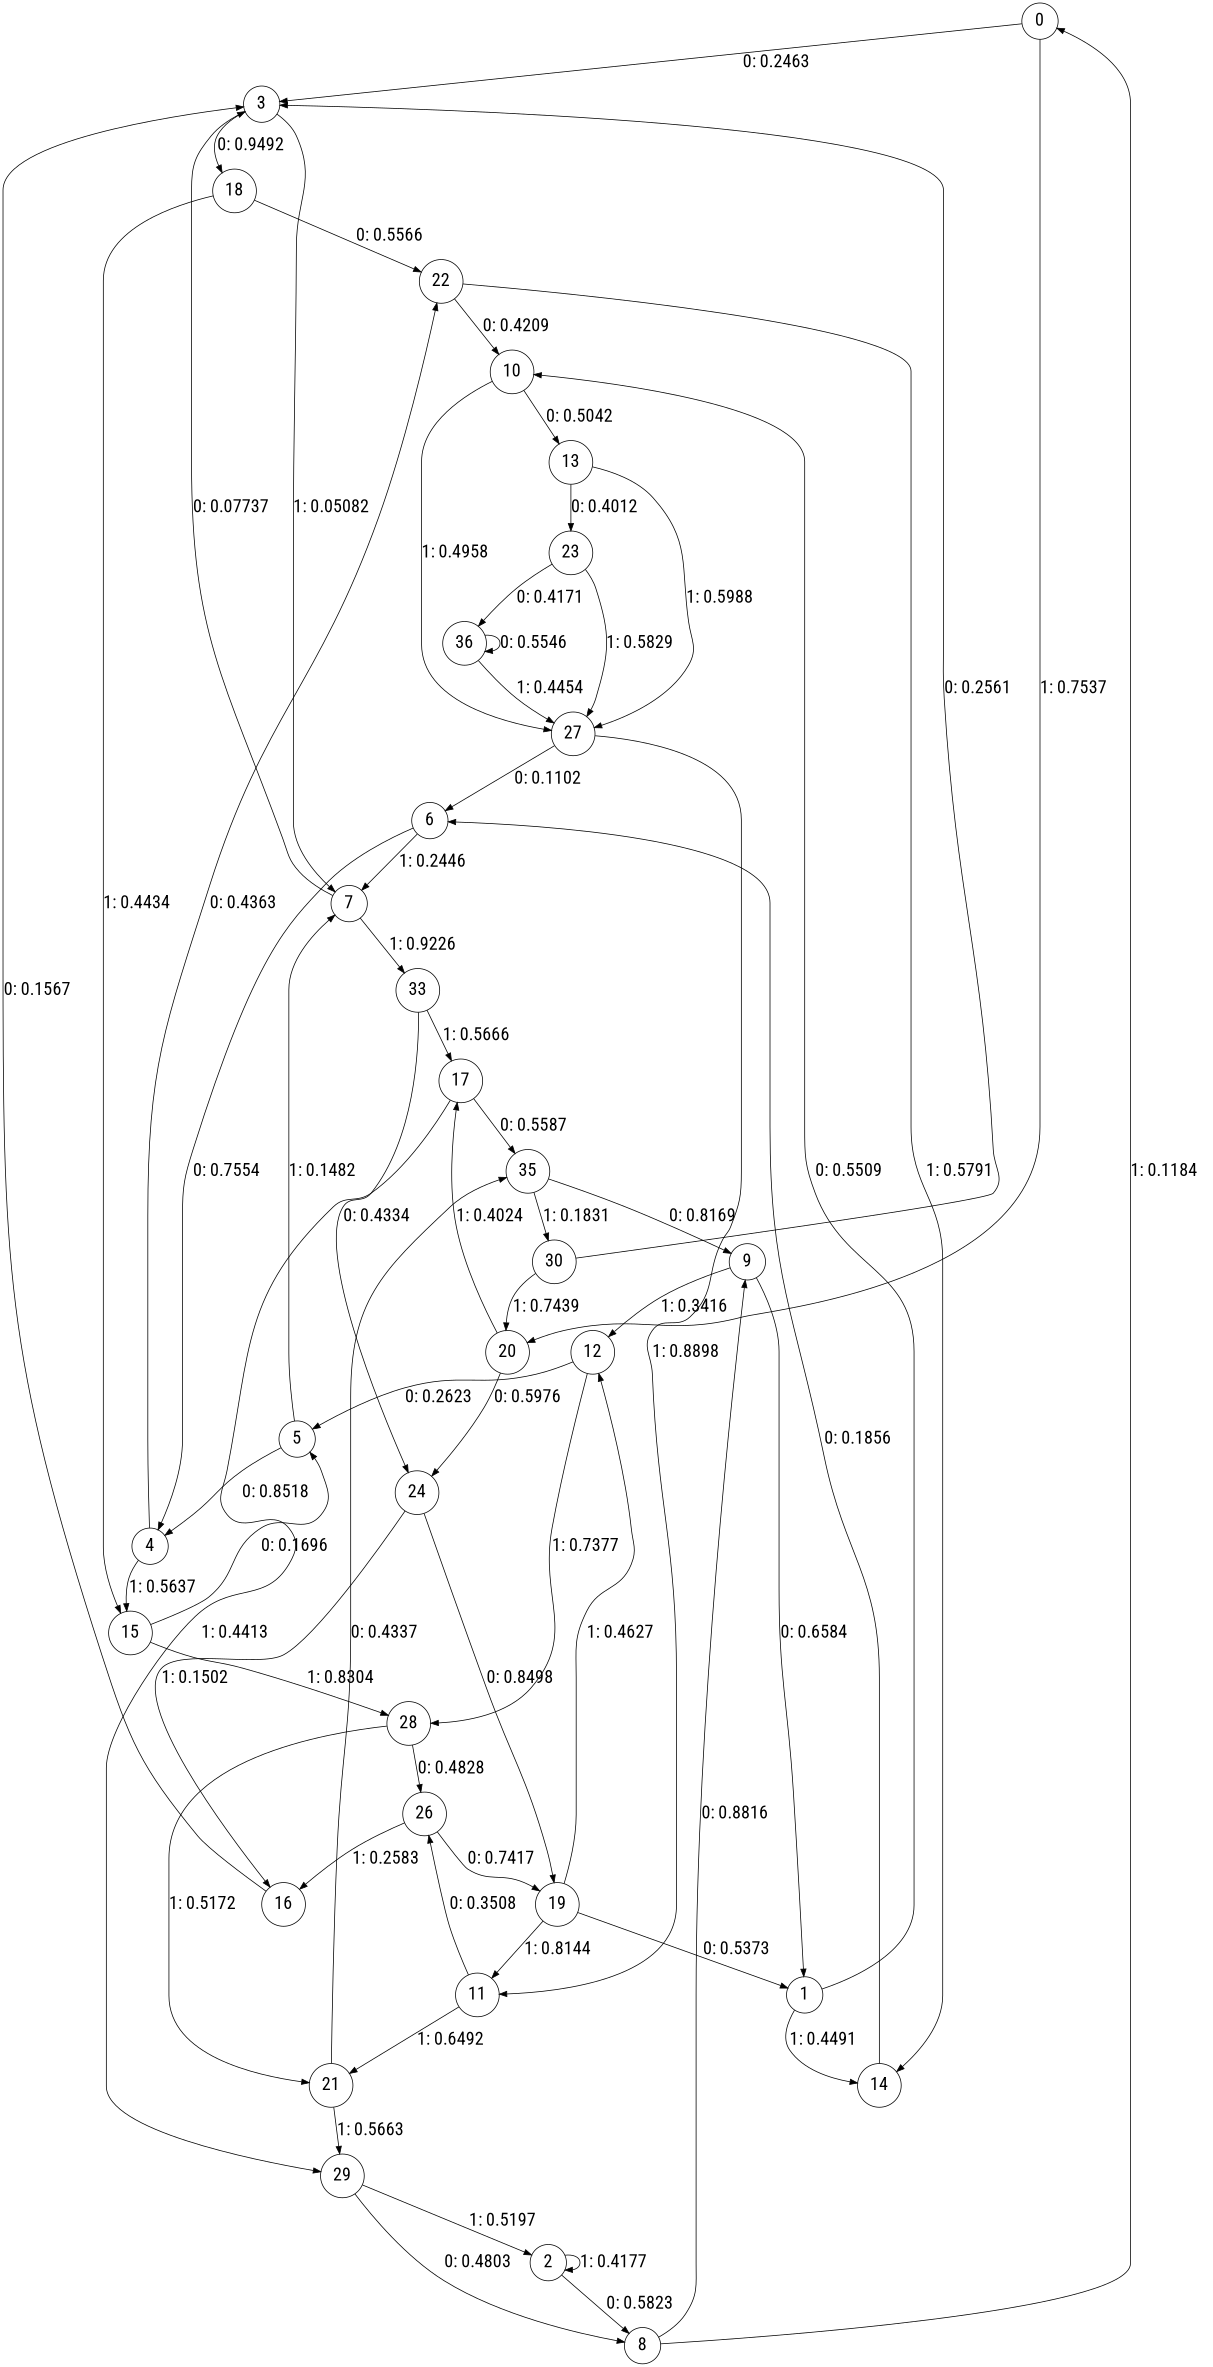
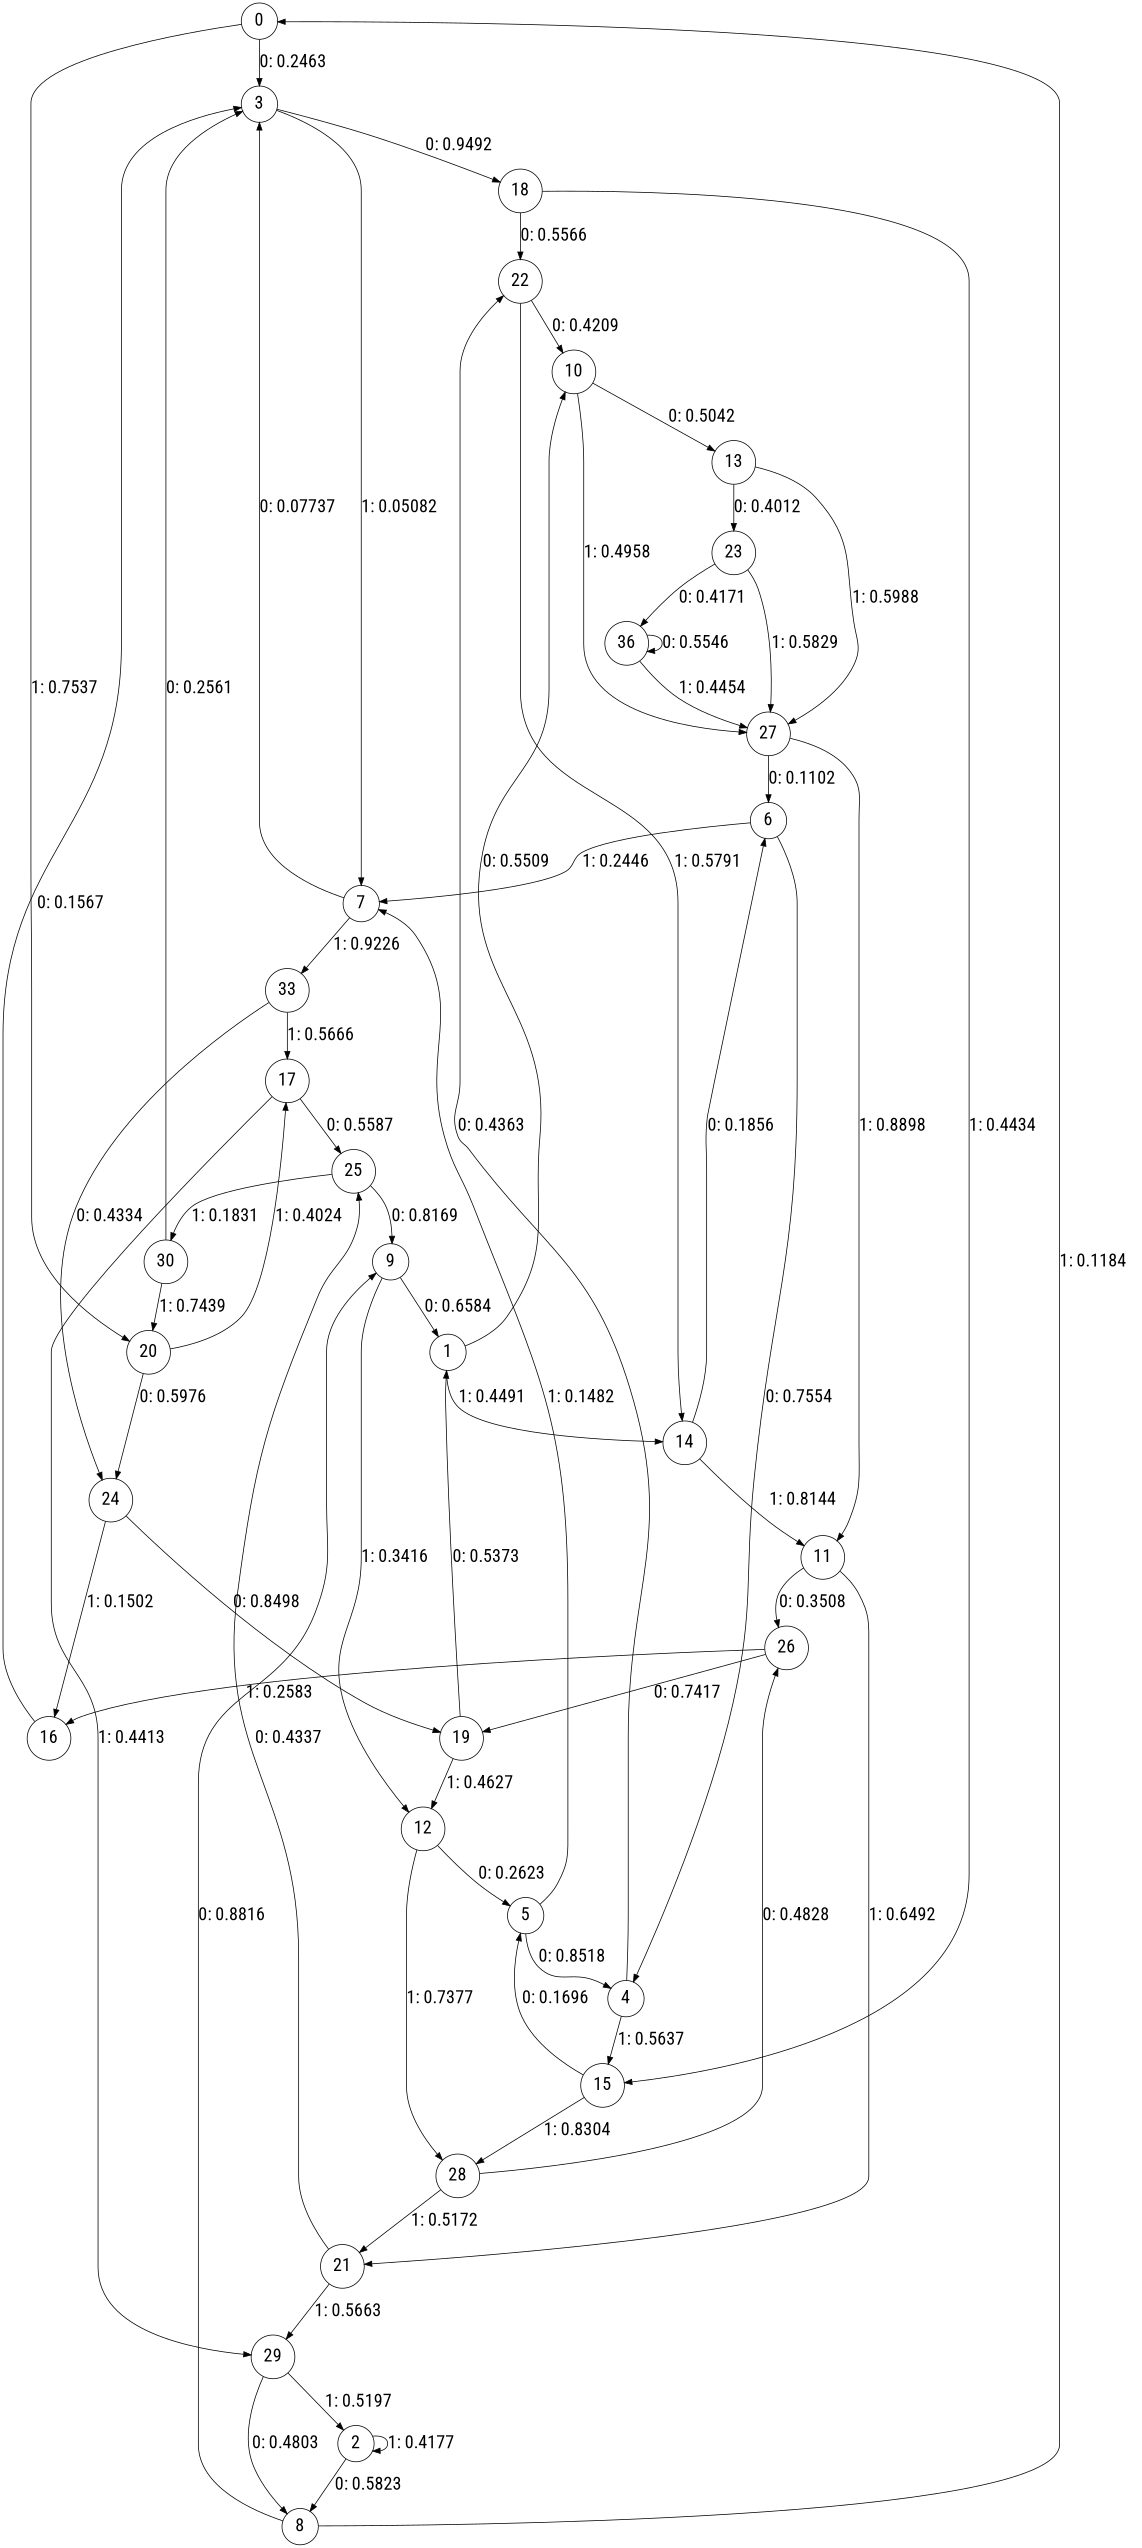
node "35": label "35" -> "25"
edge "19" -> "11": now "14" -> "11"
